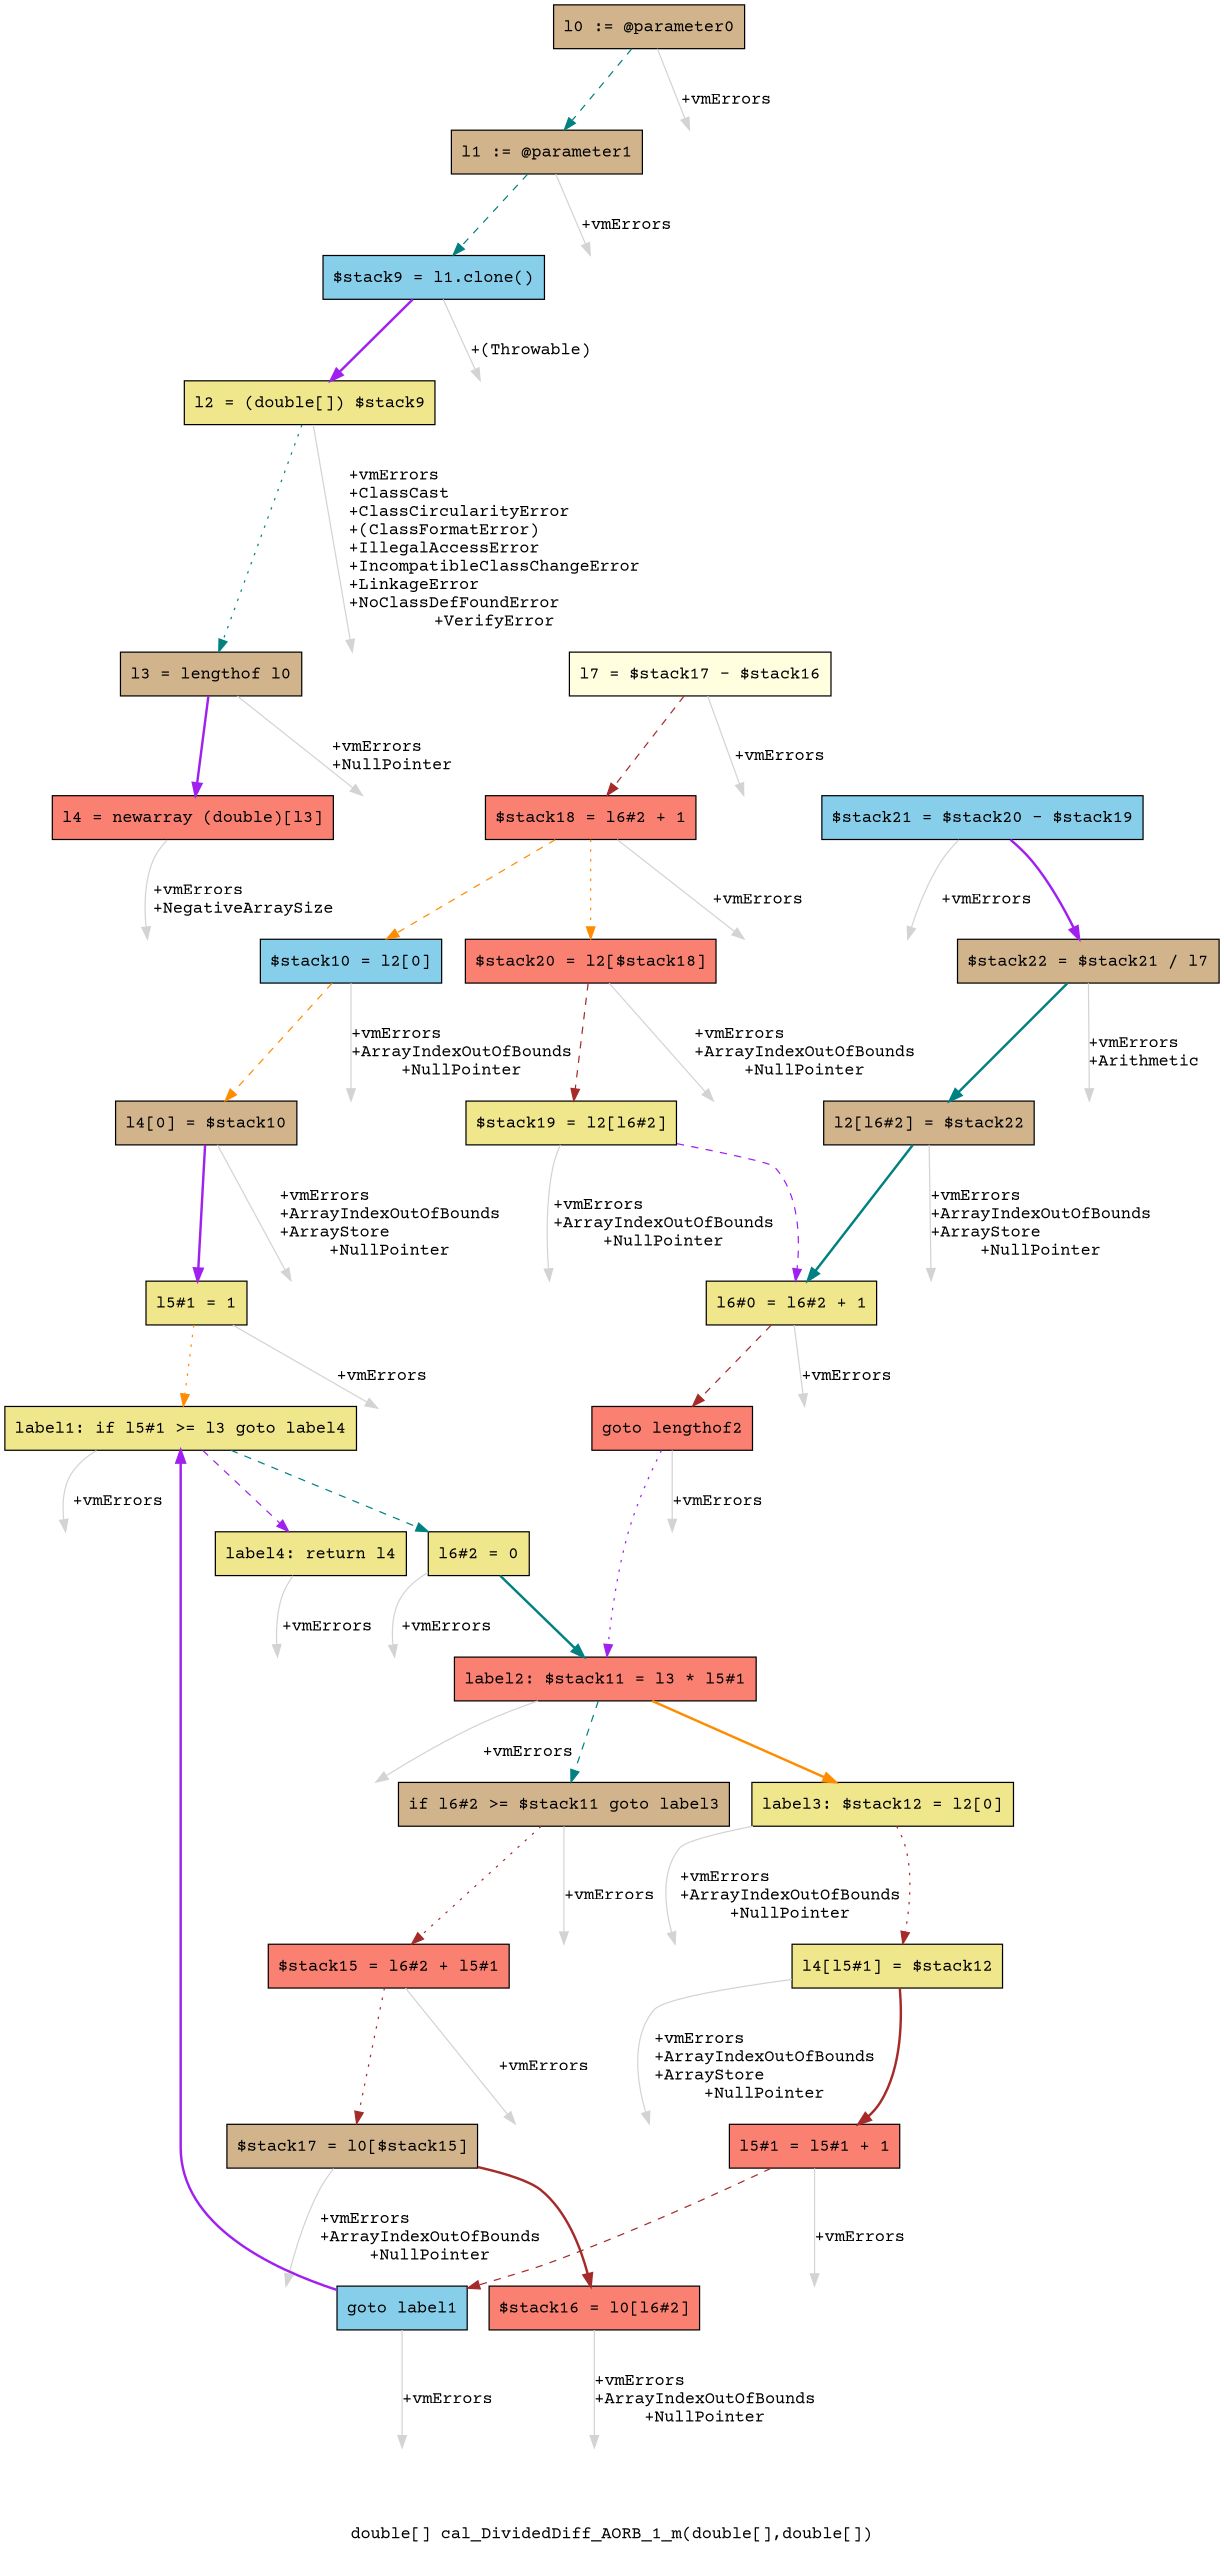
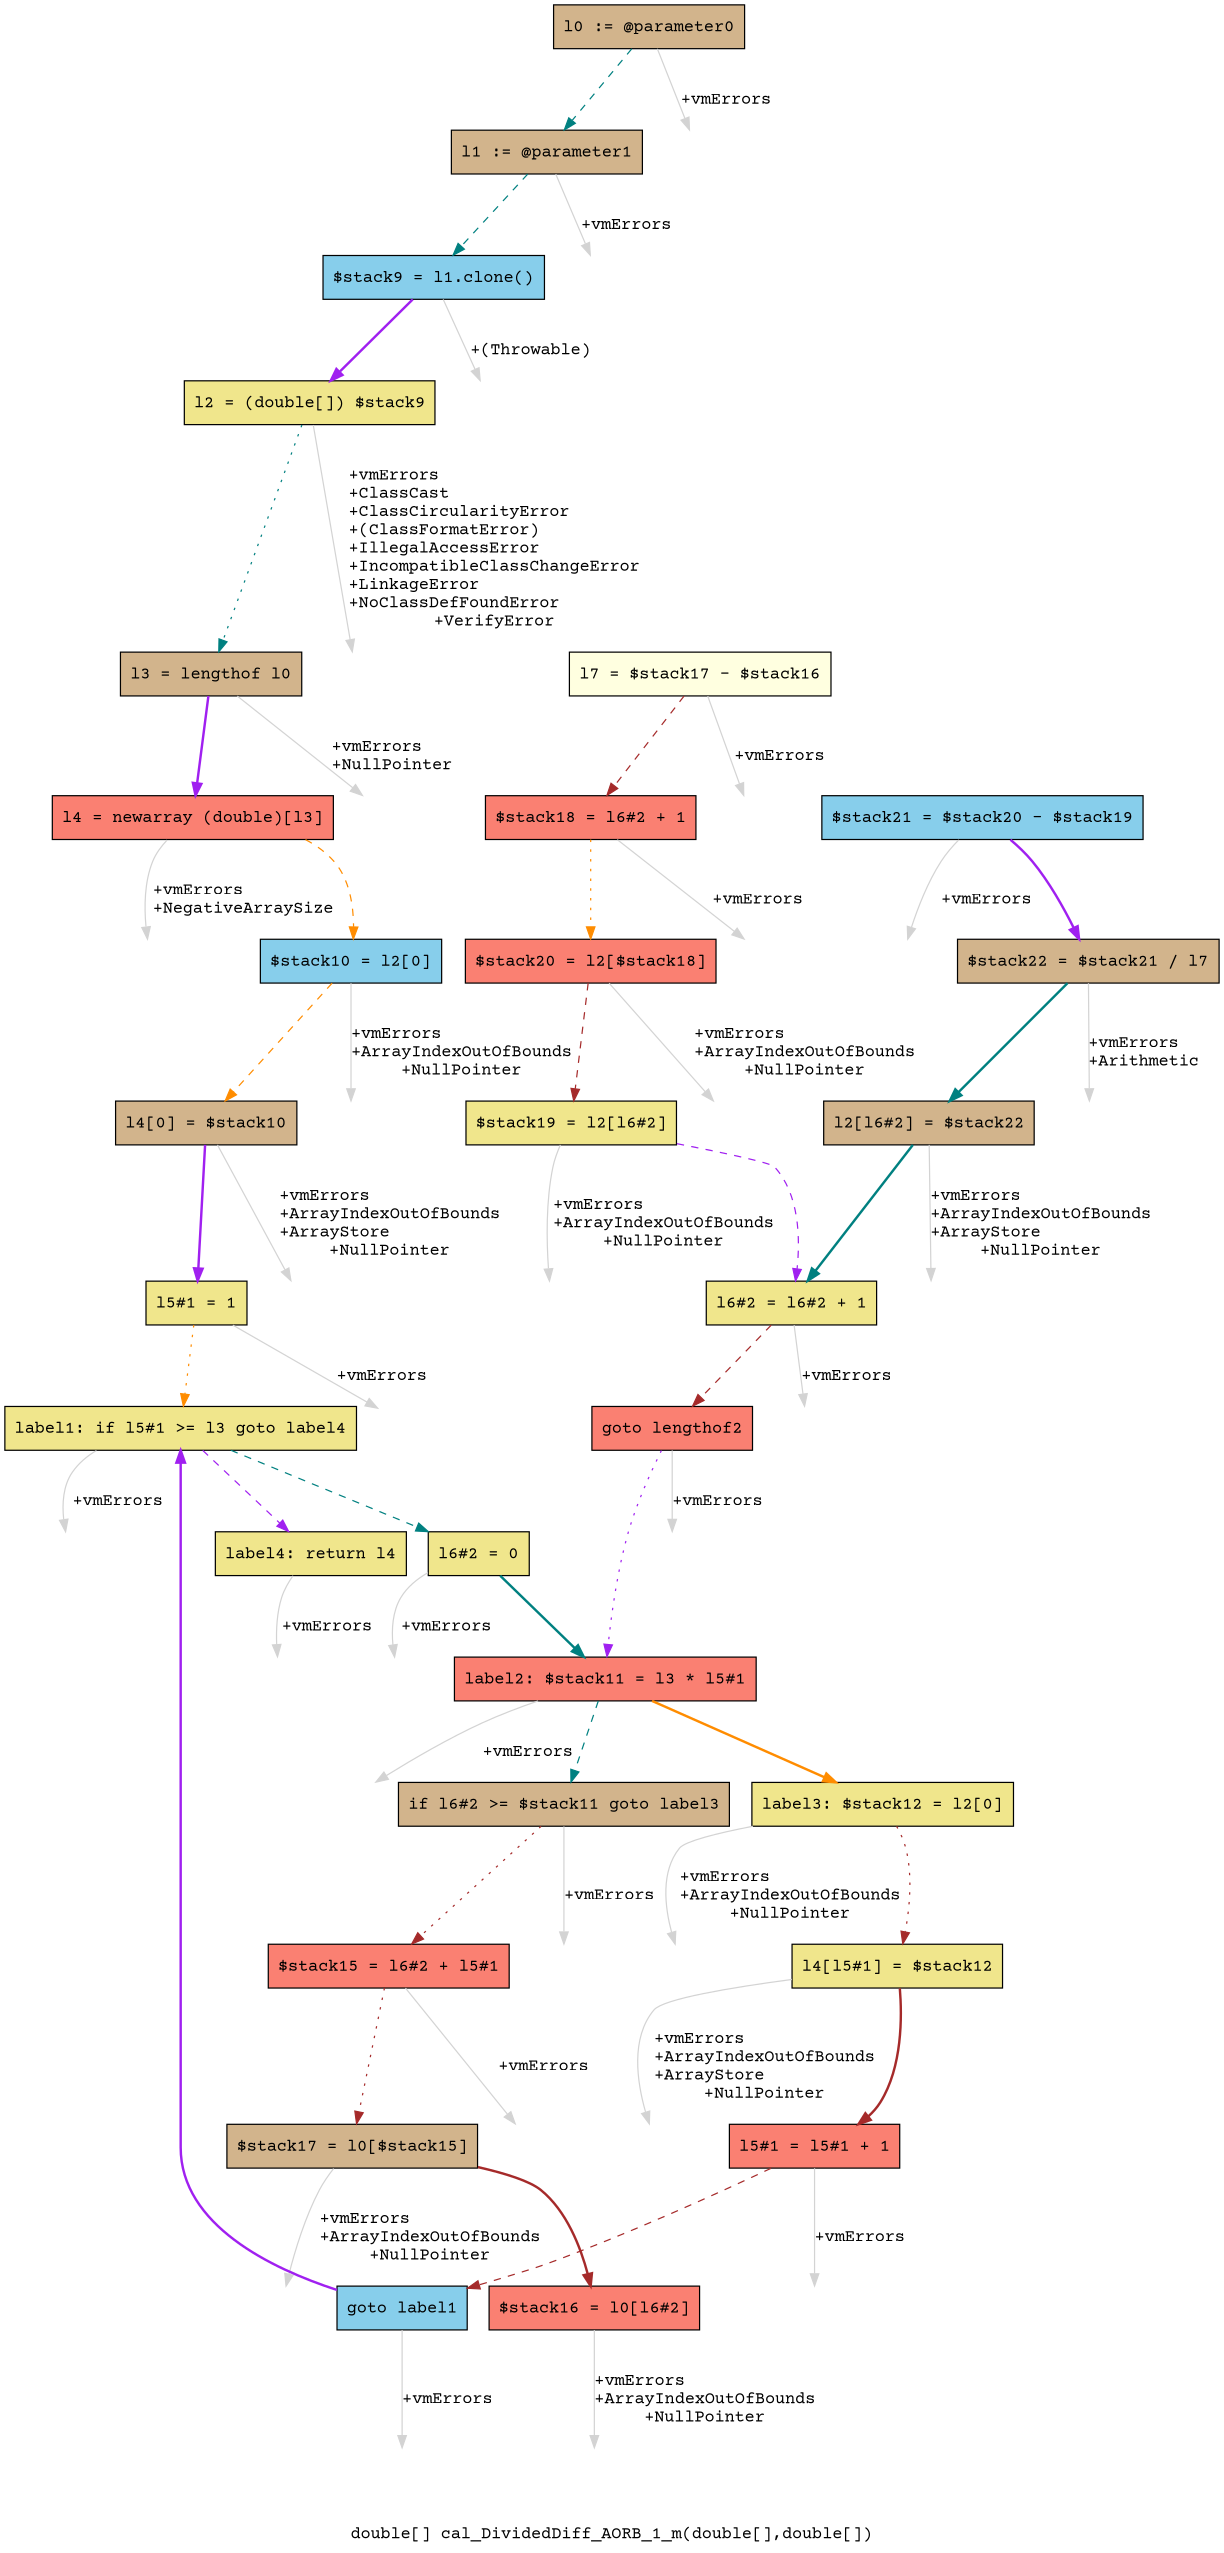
edge "$stack18 = l6#2 + 1" -> "$stack10 = l2[0]": now "l4 = newarray (double)[l3]" -> "$stack10 = l2[0]"
node "l6#0 = l6#2 + 1": label "l6#0 = l6#2 + 1" -> "l6#2 = l6#2 + 1"
